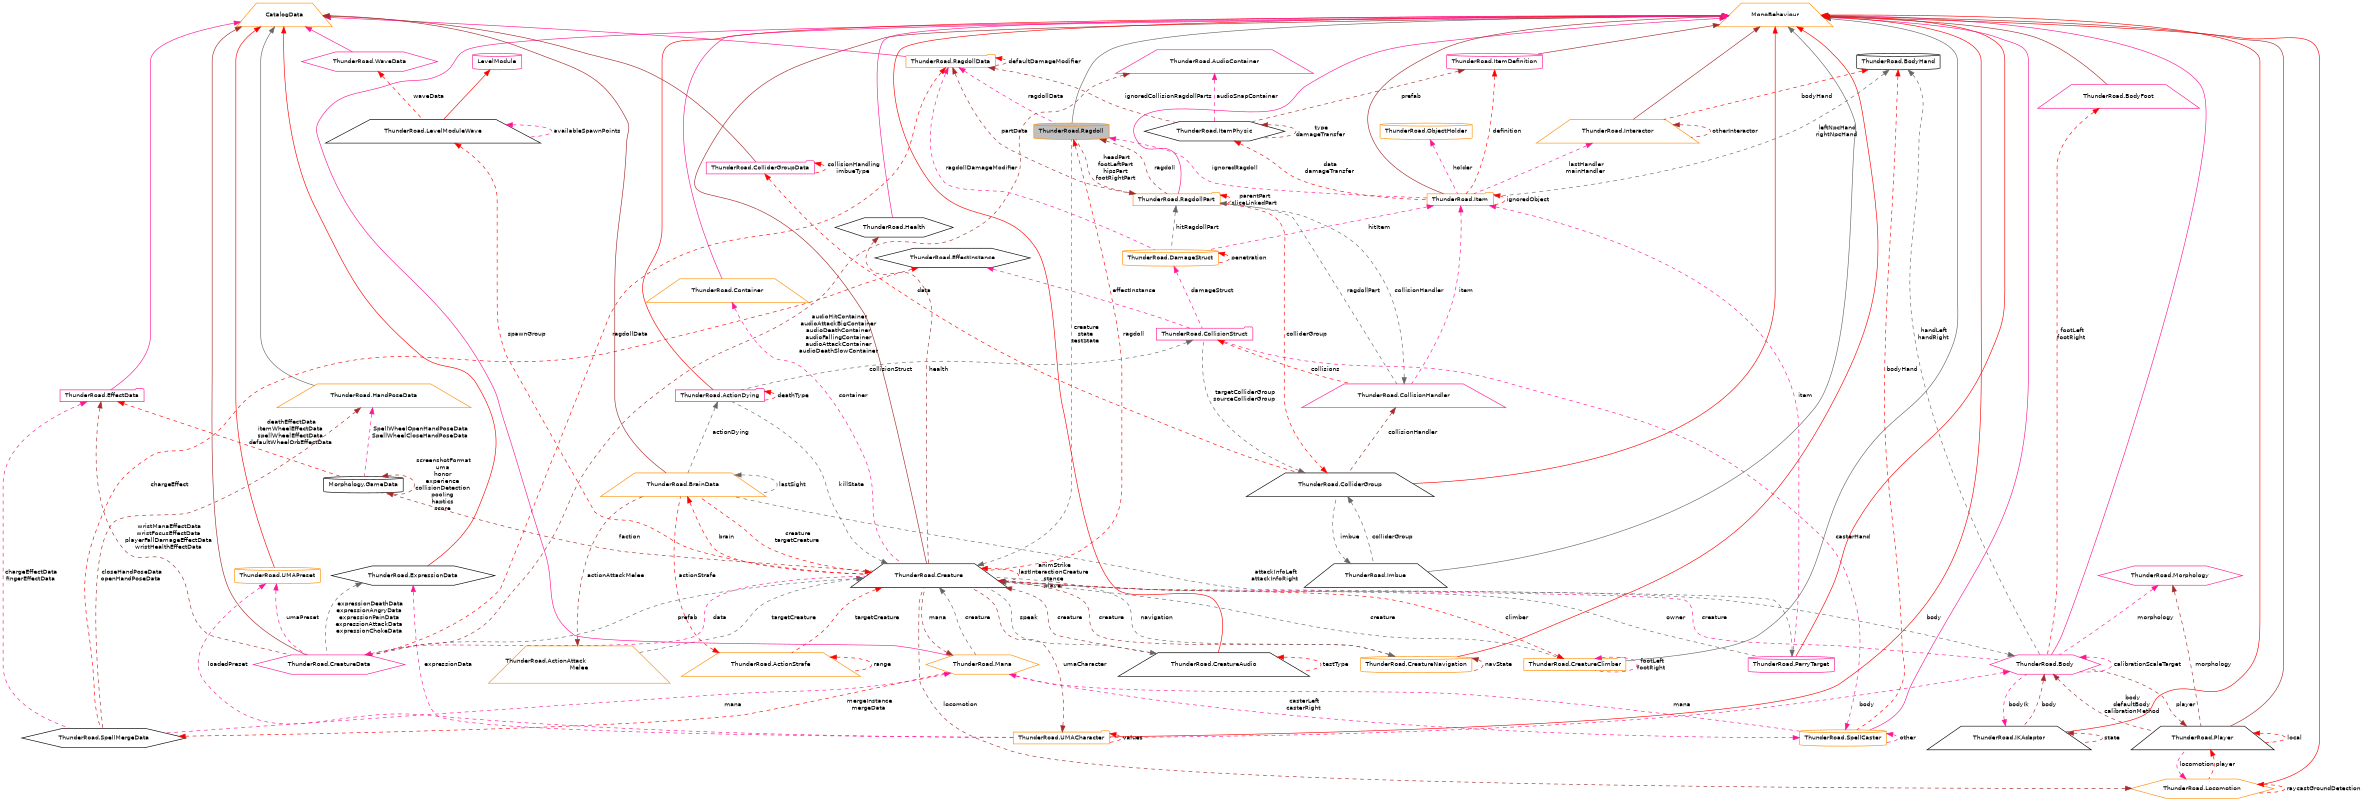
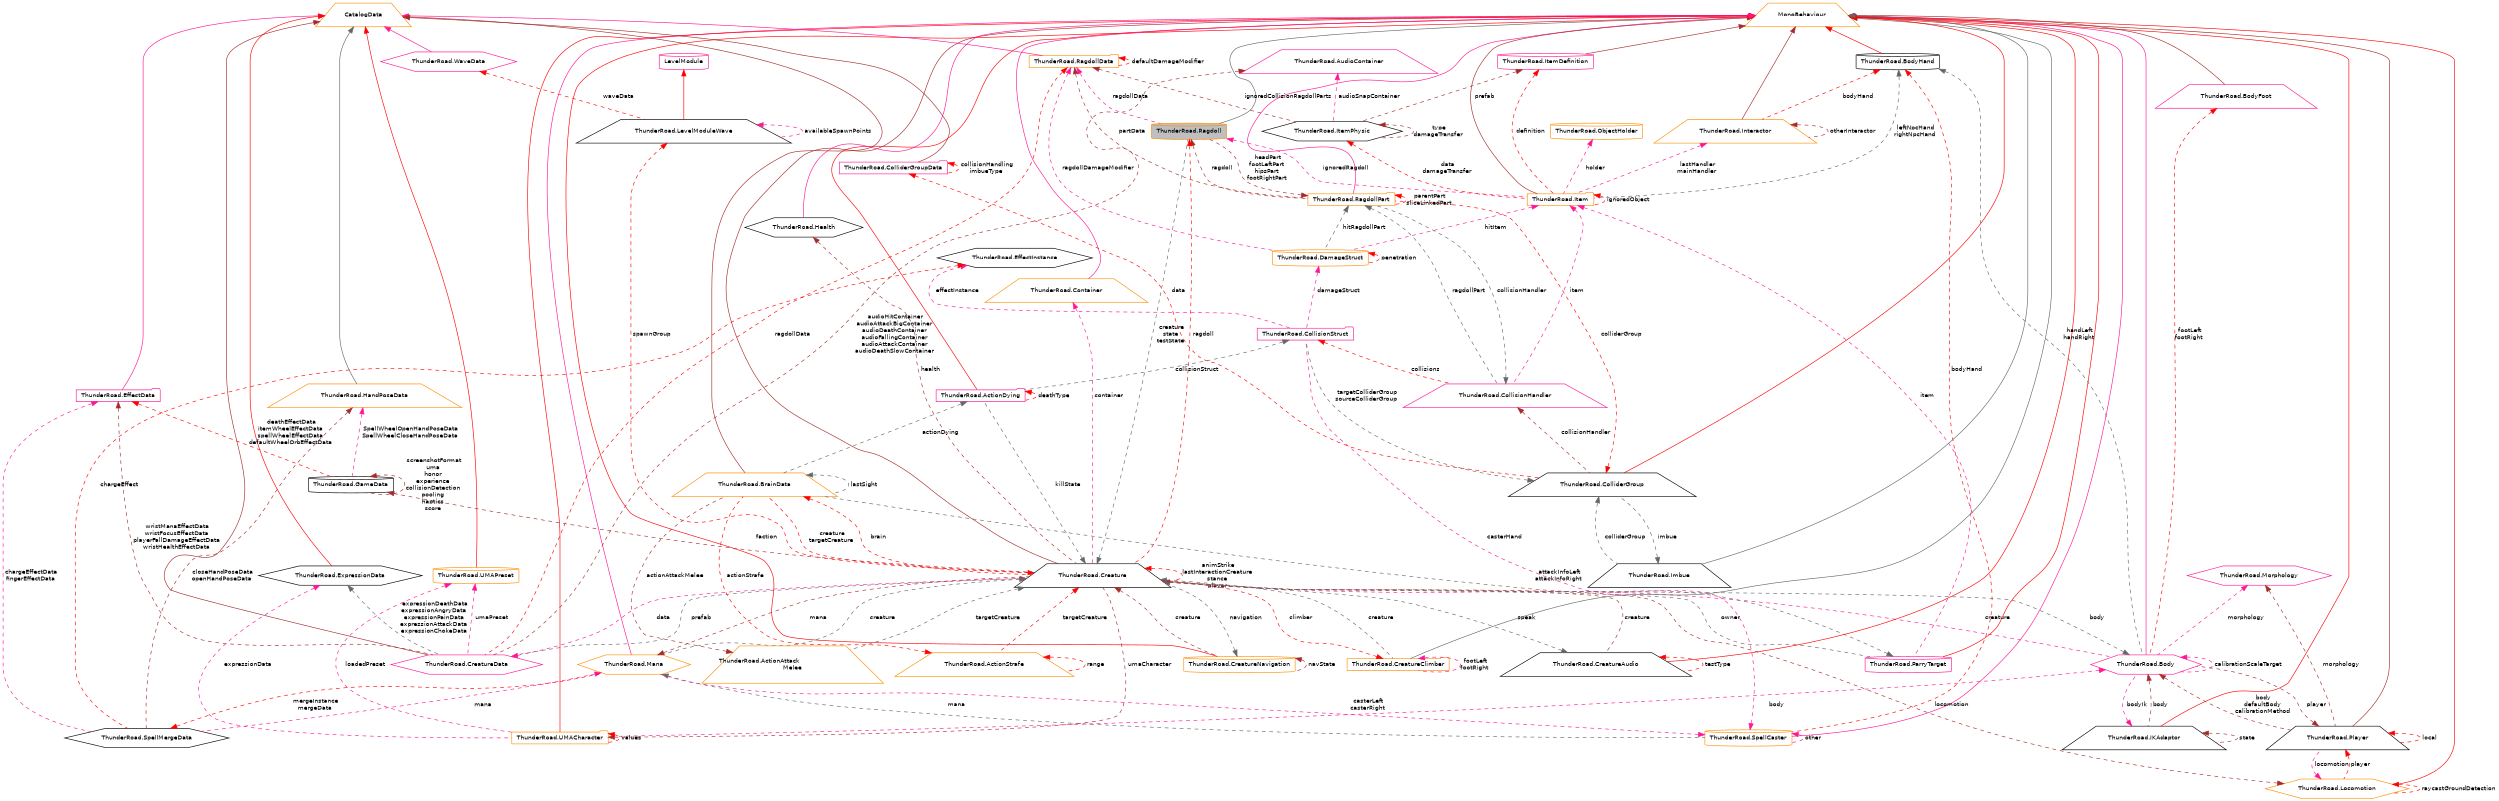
edge "ThunderRoad.BodyHand" -> "MonoBehaviour": added
node "Morphology.GameData": label "Morphology.GameData" -> "ThunderRoad.GameData"
edge "ThunderRoad.SpellCaster" -> "ThunderRoad.Mana": color deeppink -> gray40
